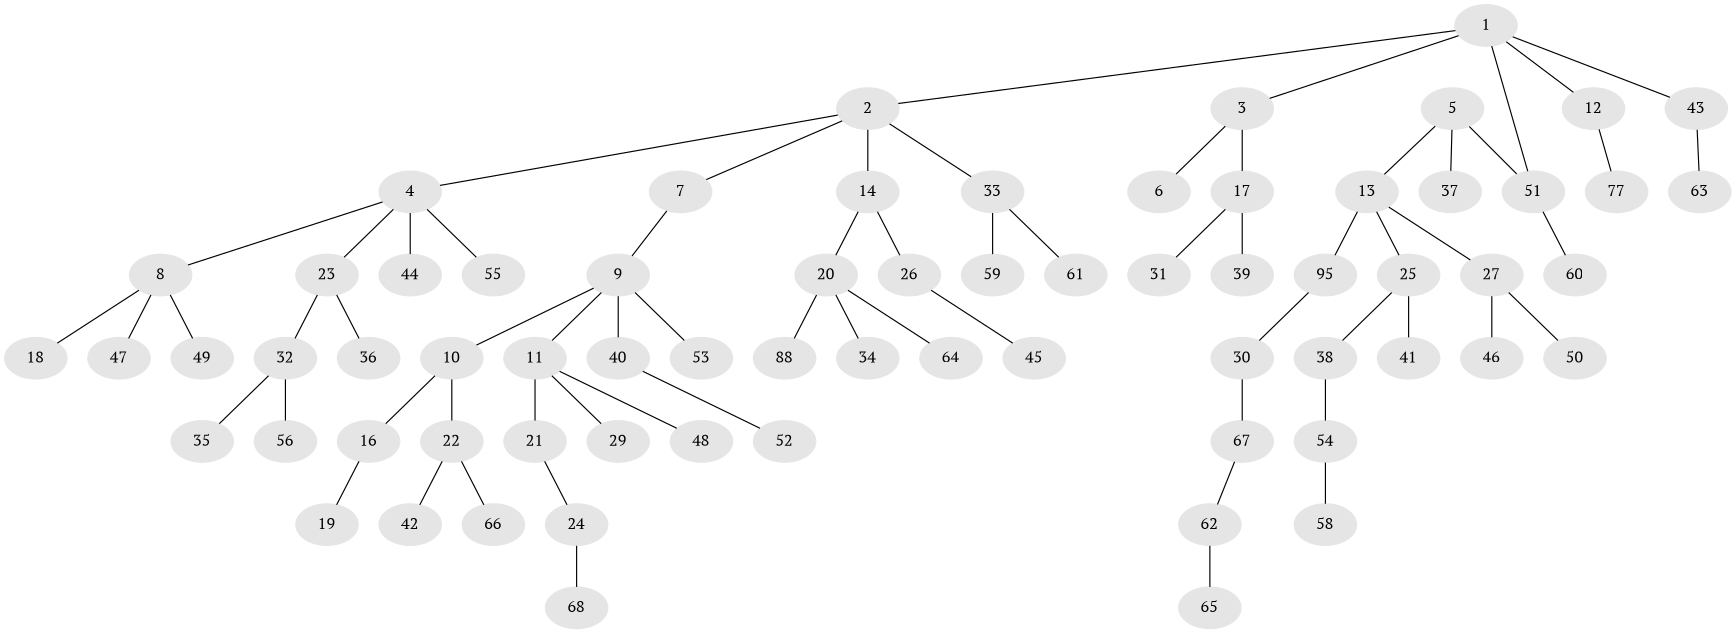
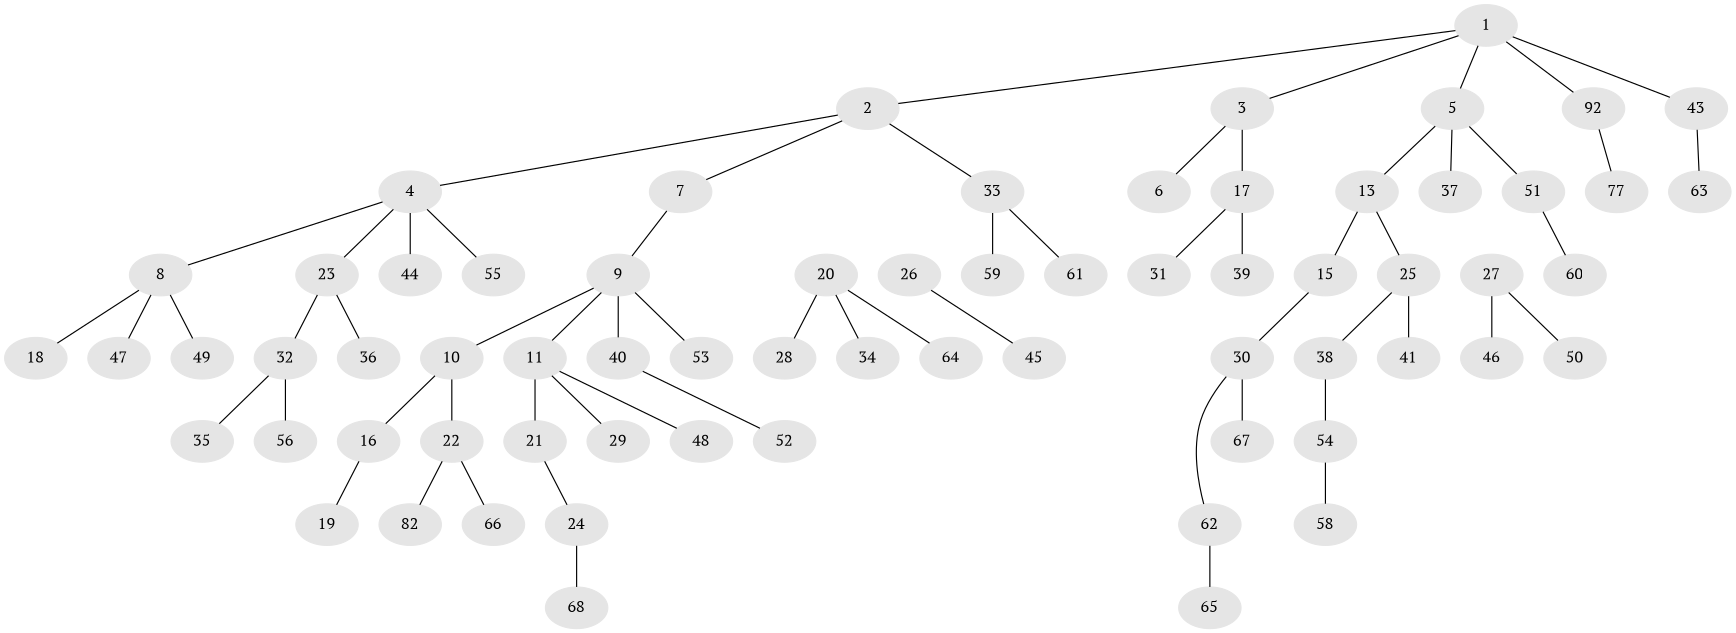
edge "1" -- "51": now "1" -- "5"
node "12": label "12" -> "92"
node "14": removed
edge "13" -- "27": removed
node "95": label "95" -> "15"
node "88": label "88" -> "28"
edge "67" -- "62": now "30" -- "62"
node "42": label "42" -> "82"
